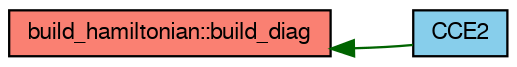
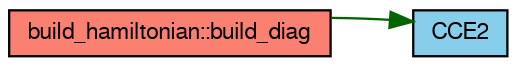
edge "CCE2" -> "build_hamiltonian::build_diag": reversed
